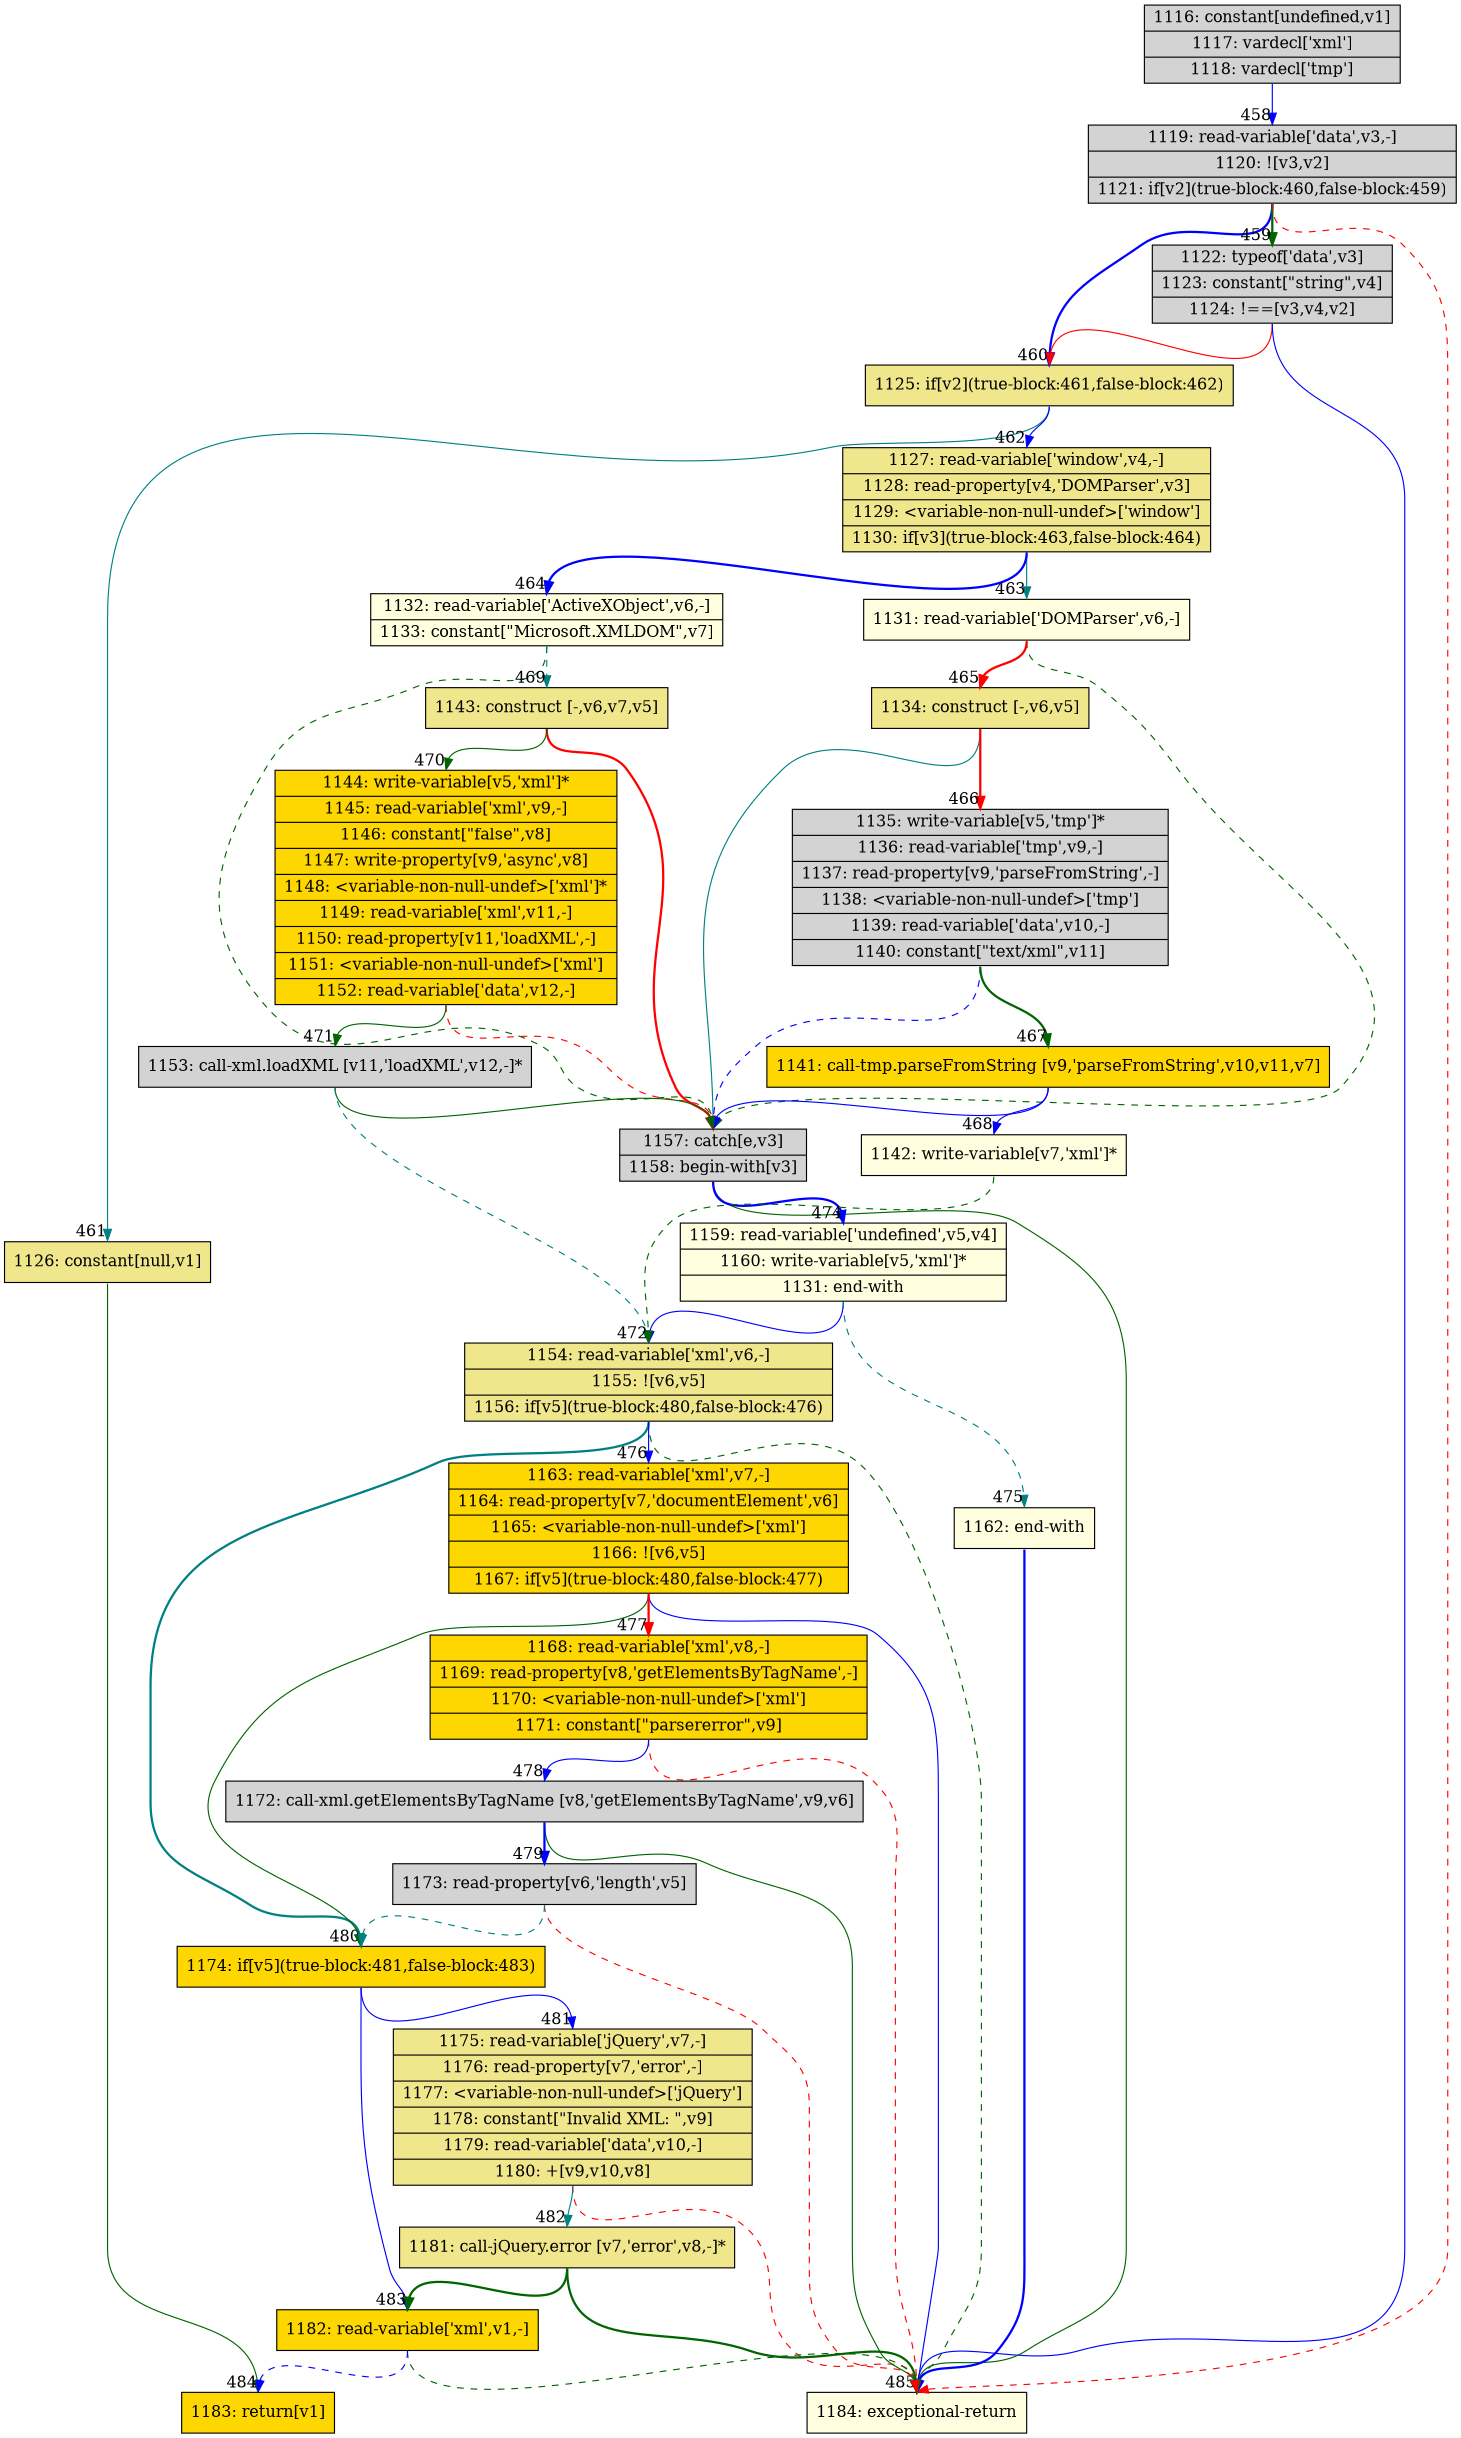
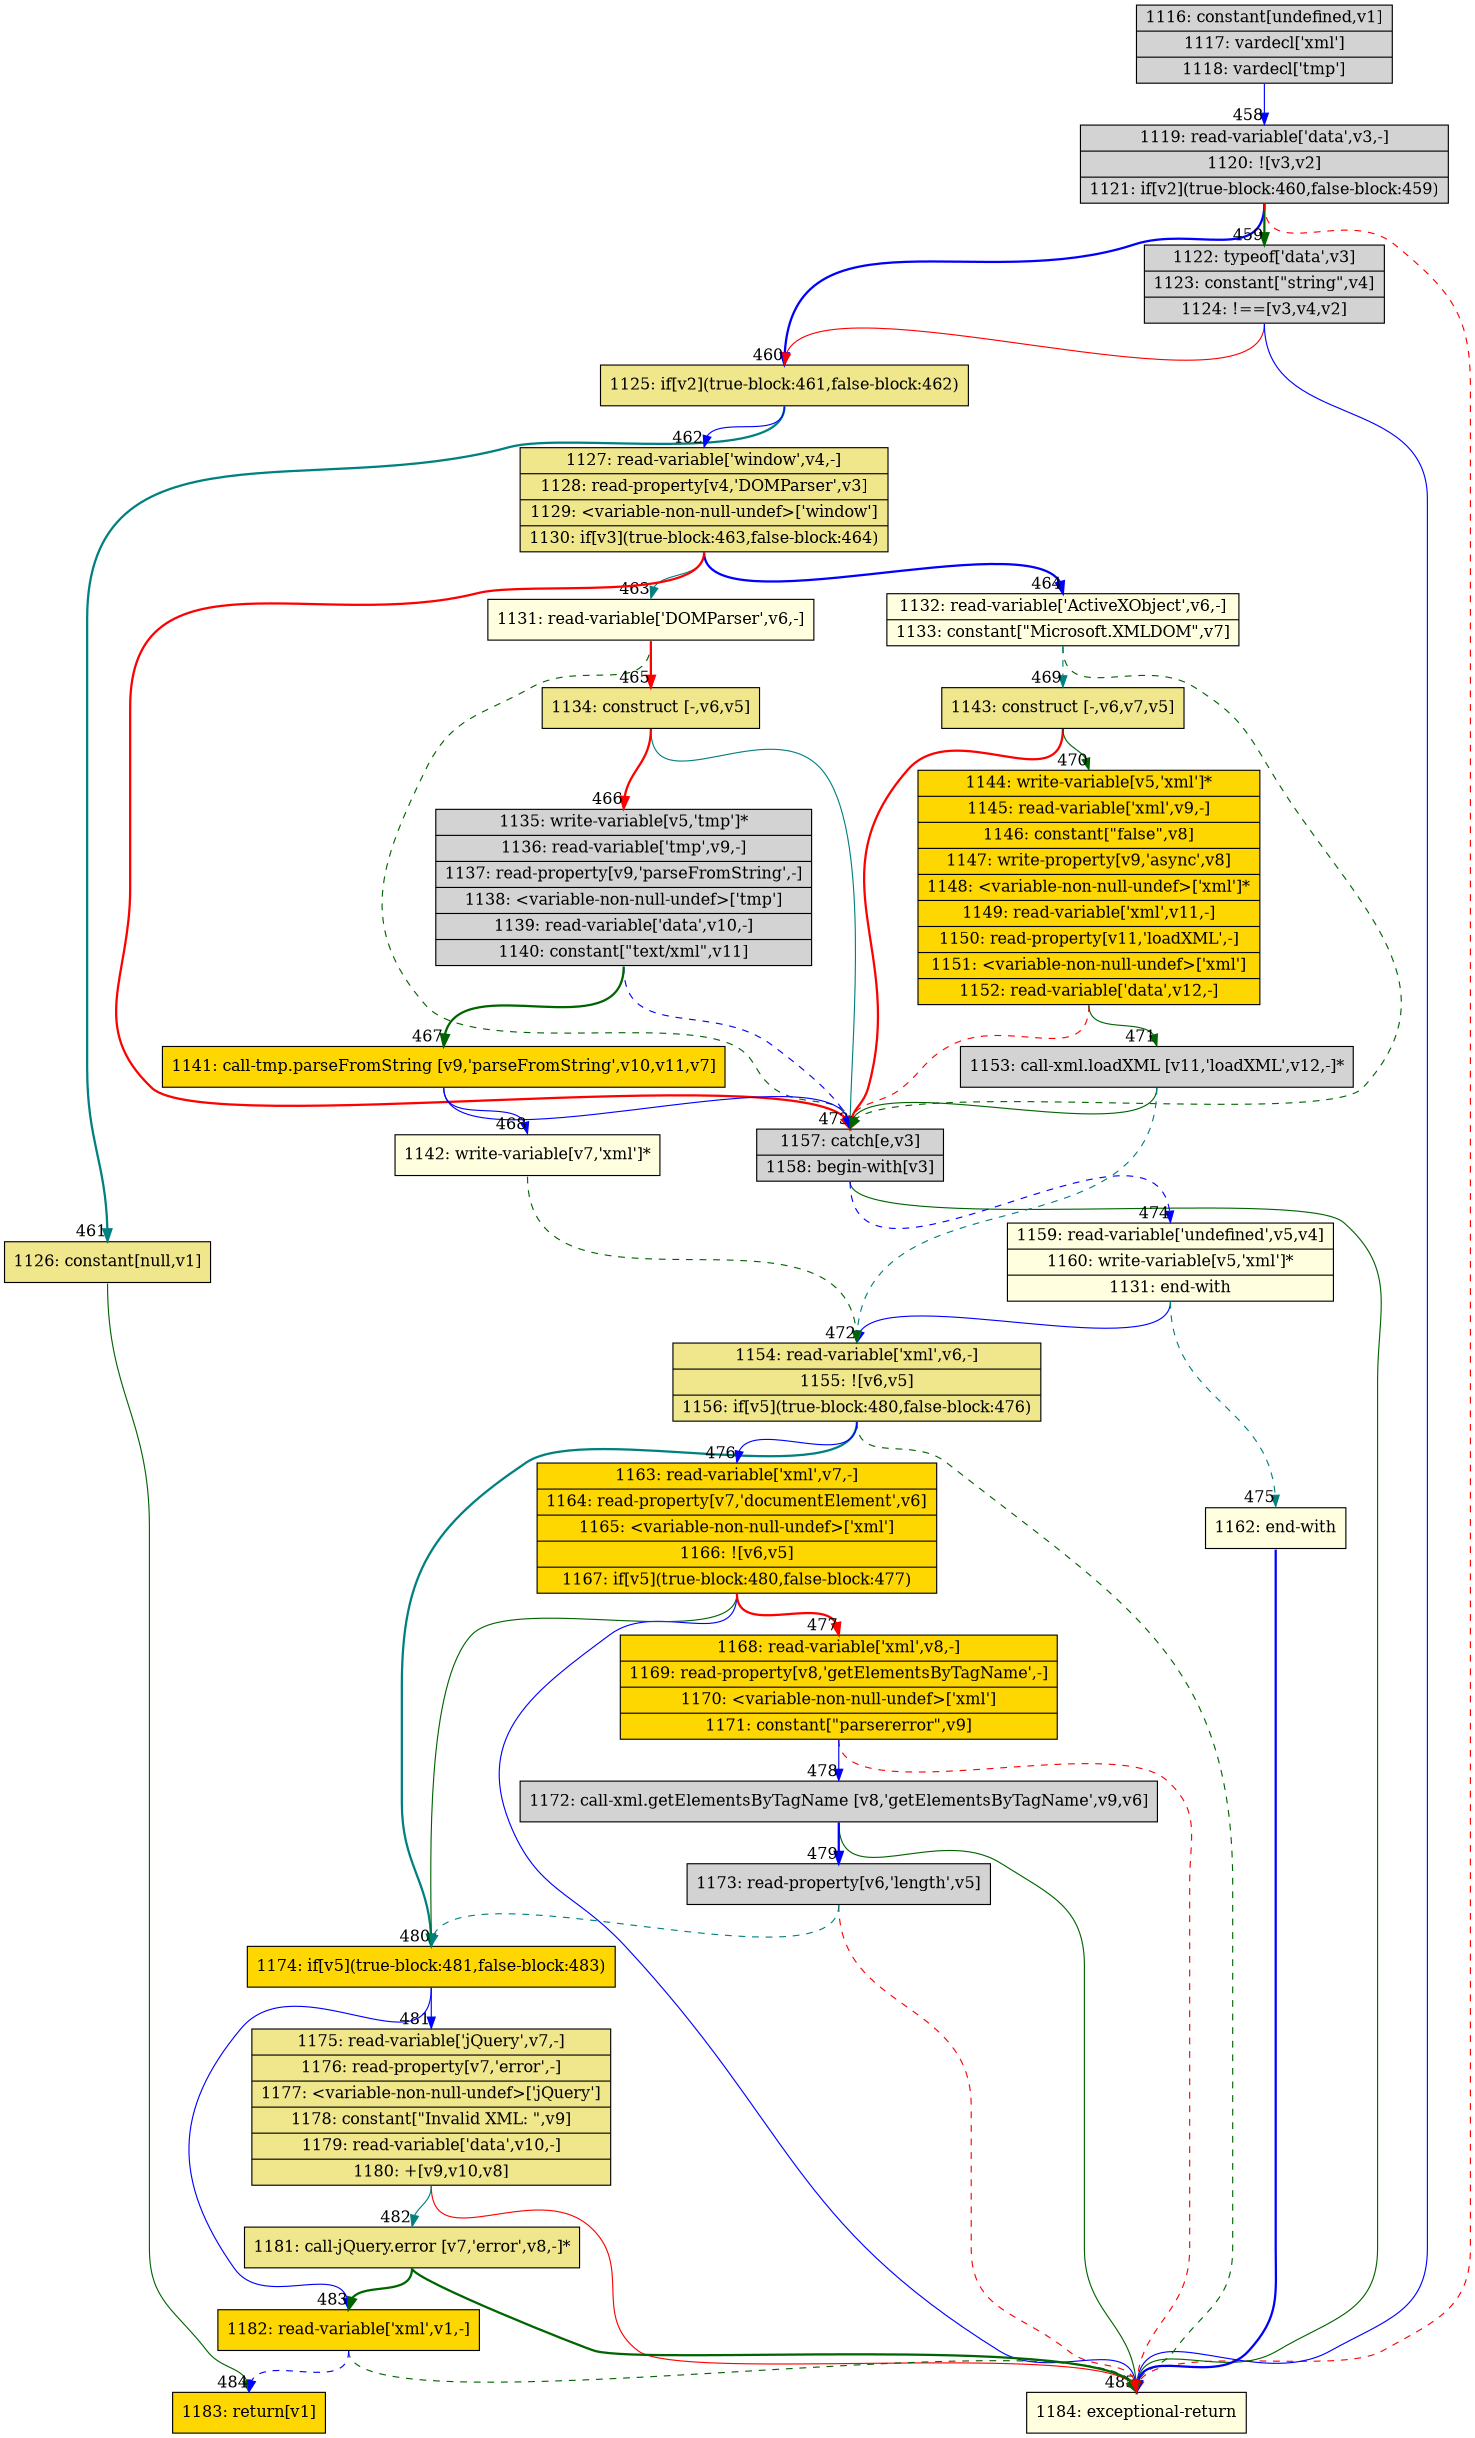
edge "1125: if[v2](true-block:461,false-block:462)" -> "1126: constant[null,v1]": style solid -> bold
edge "1127: read-variable['window',v4,-]" -> "1157: catch[e,v3]": added
edge "1157: catch[e,v3]" -> "1159: read-variable['undefined',v5,v4]": style bold -> dashed
edge "1175: read-variable['jQuery',v7,-]" -> "1184: exceptional-return": style dashed -> solid
